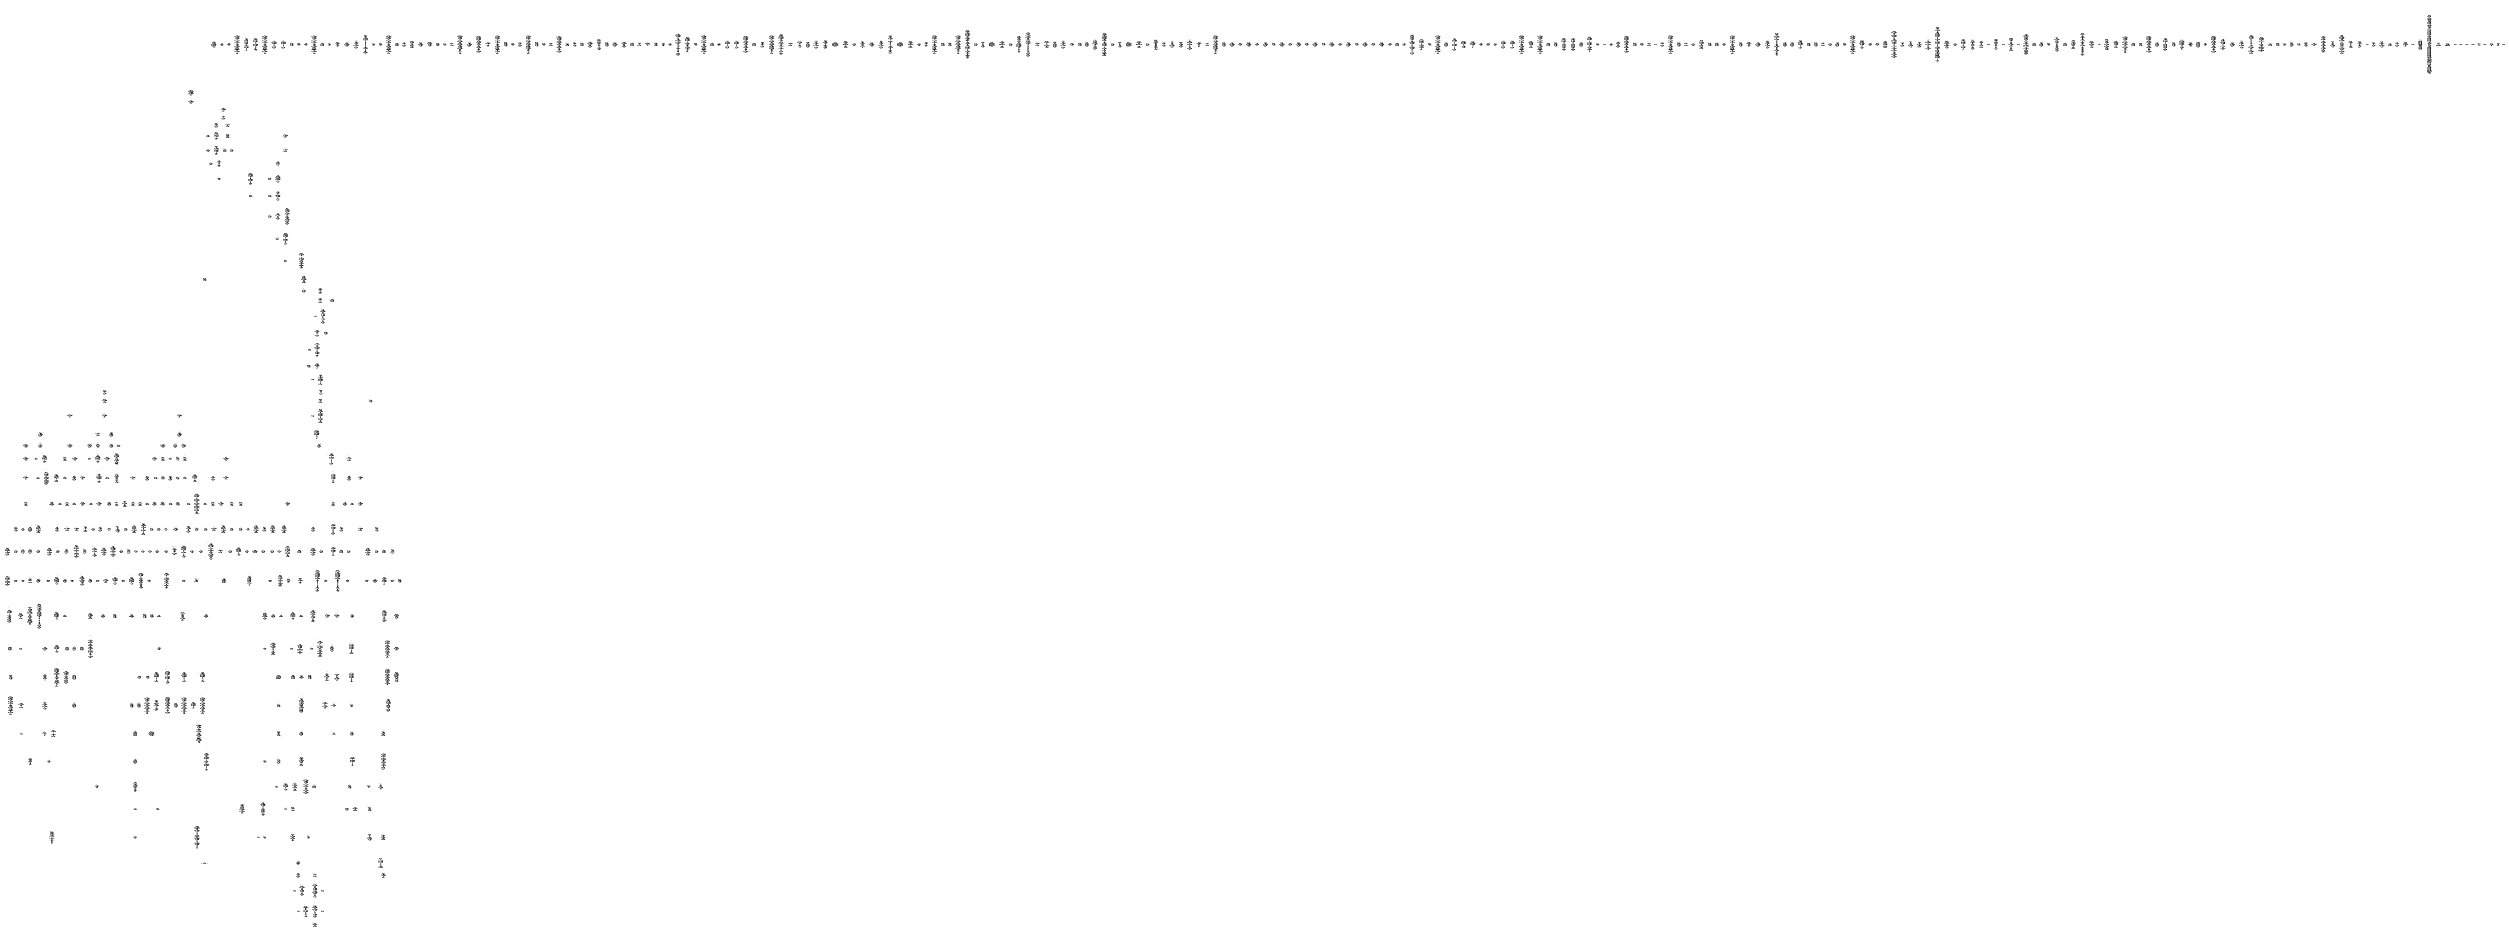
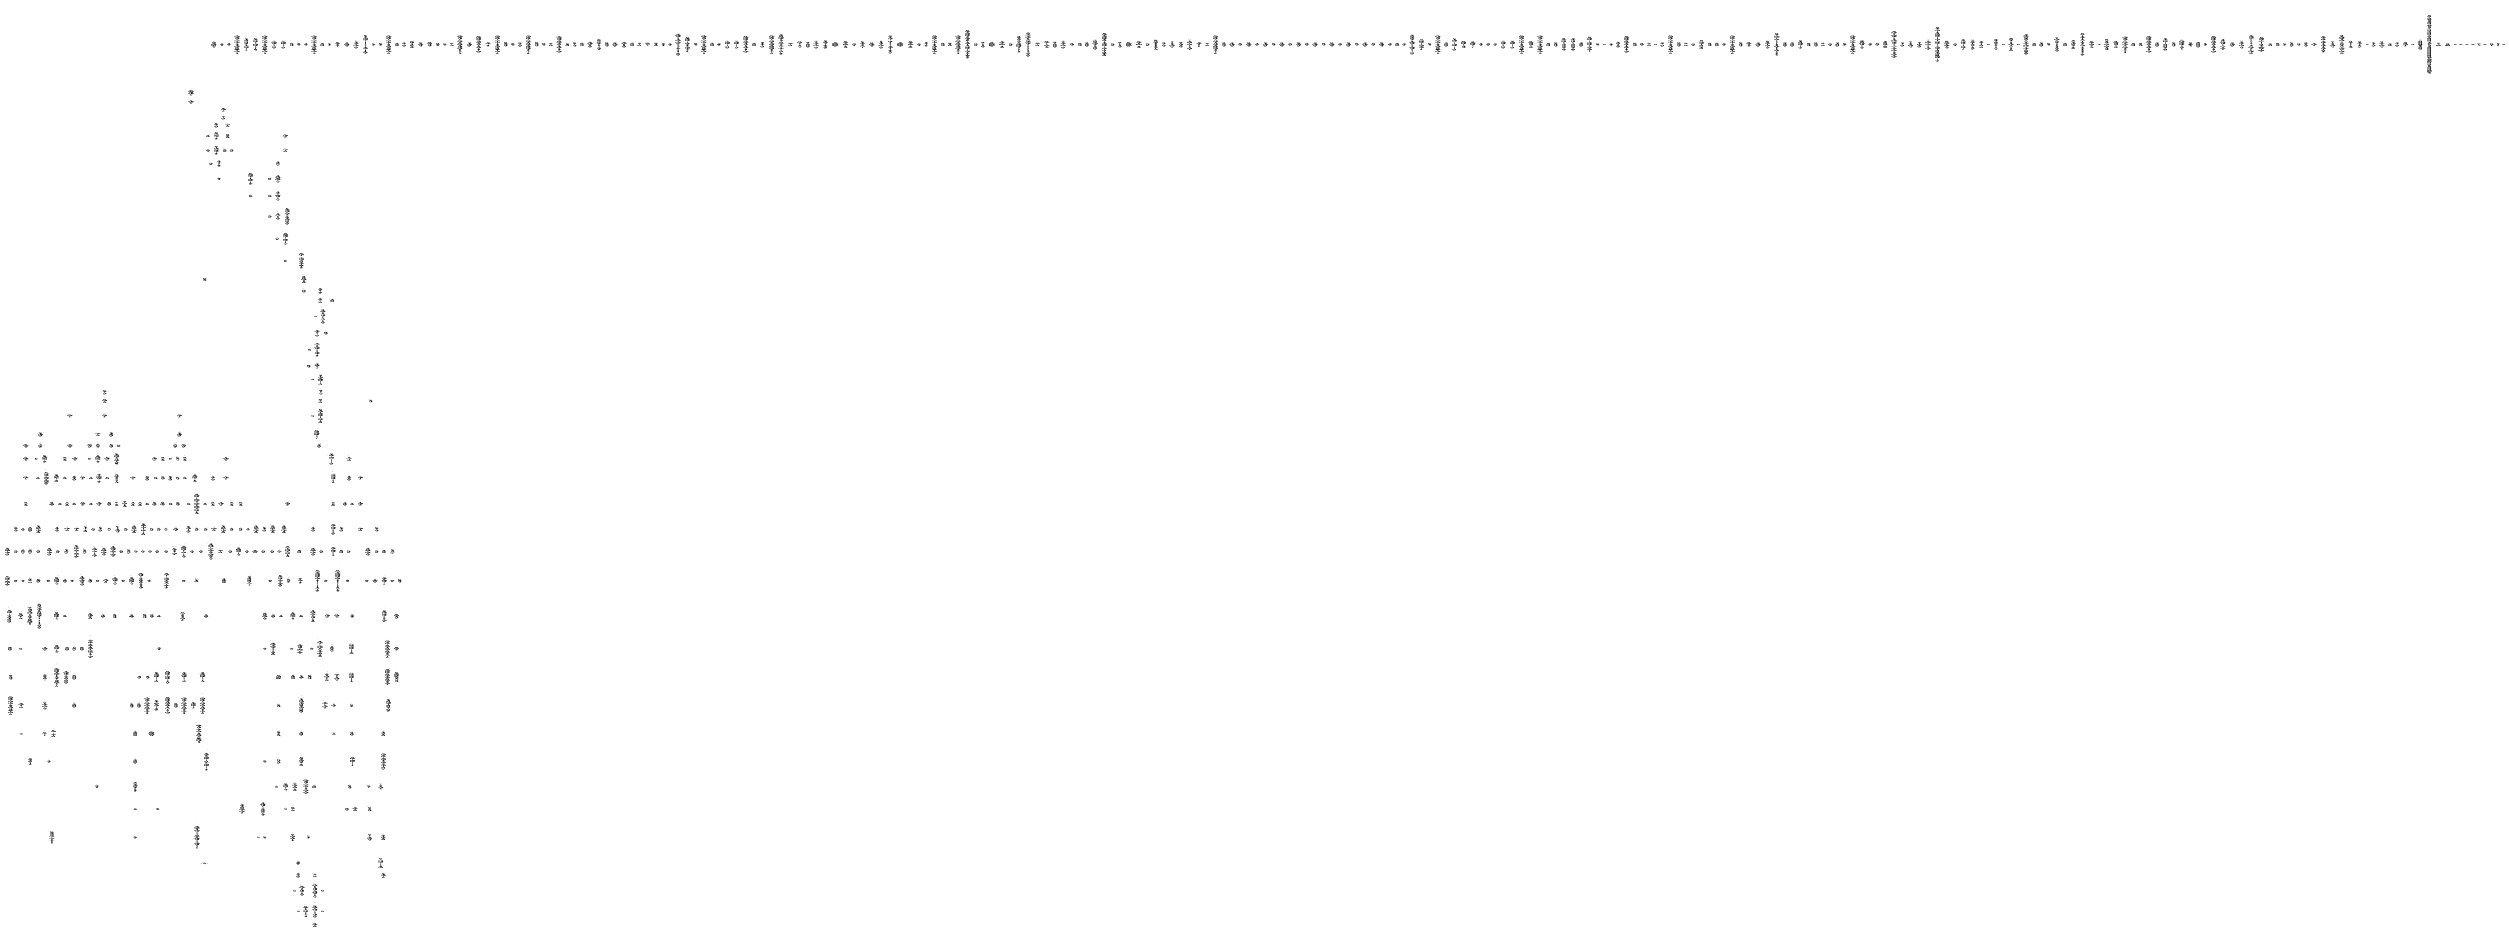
node "# 0x34 PUSHX LogicData EQ PUSHX Data JUMPI": removed
node "# 0x390 PUSHX Data REVERT": added
